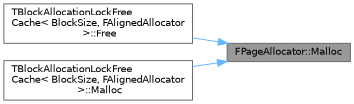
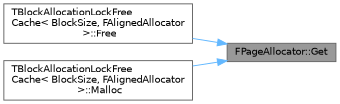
node "FPageAllocator::Malloc": label "FPageAllocator::Malloc" -> "FPageAllocator::Get"
